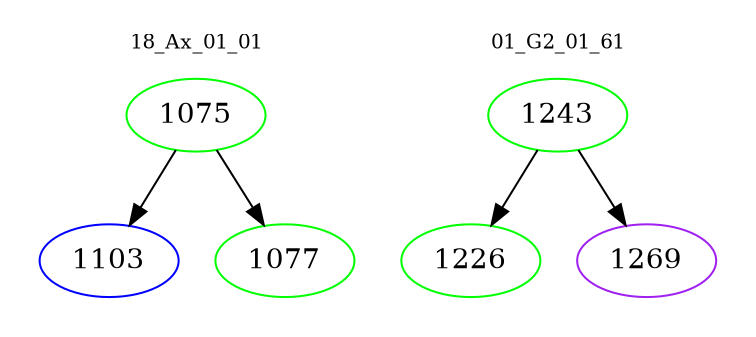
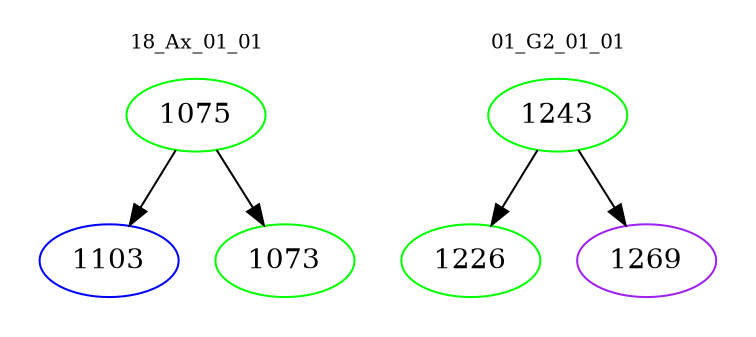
cluster "01_G2_01_61": label "01_G2_01_61" -> "01_G2_01_01"
node "1077": label "1077" -> "1073"
